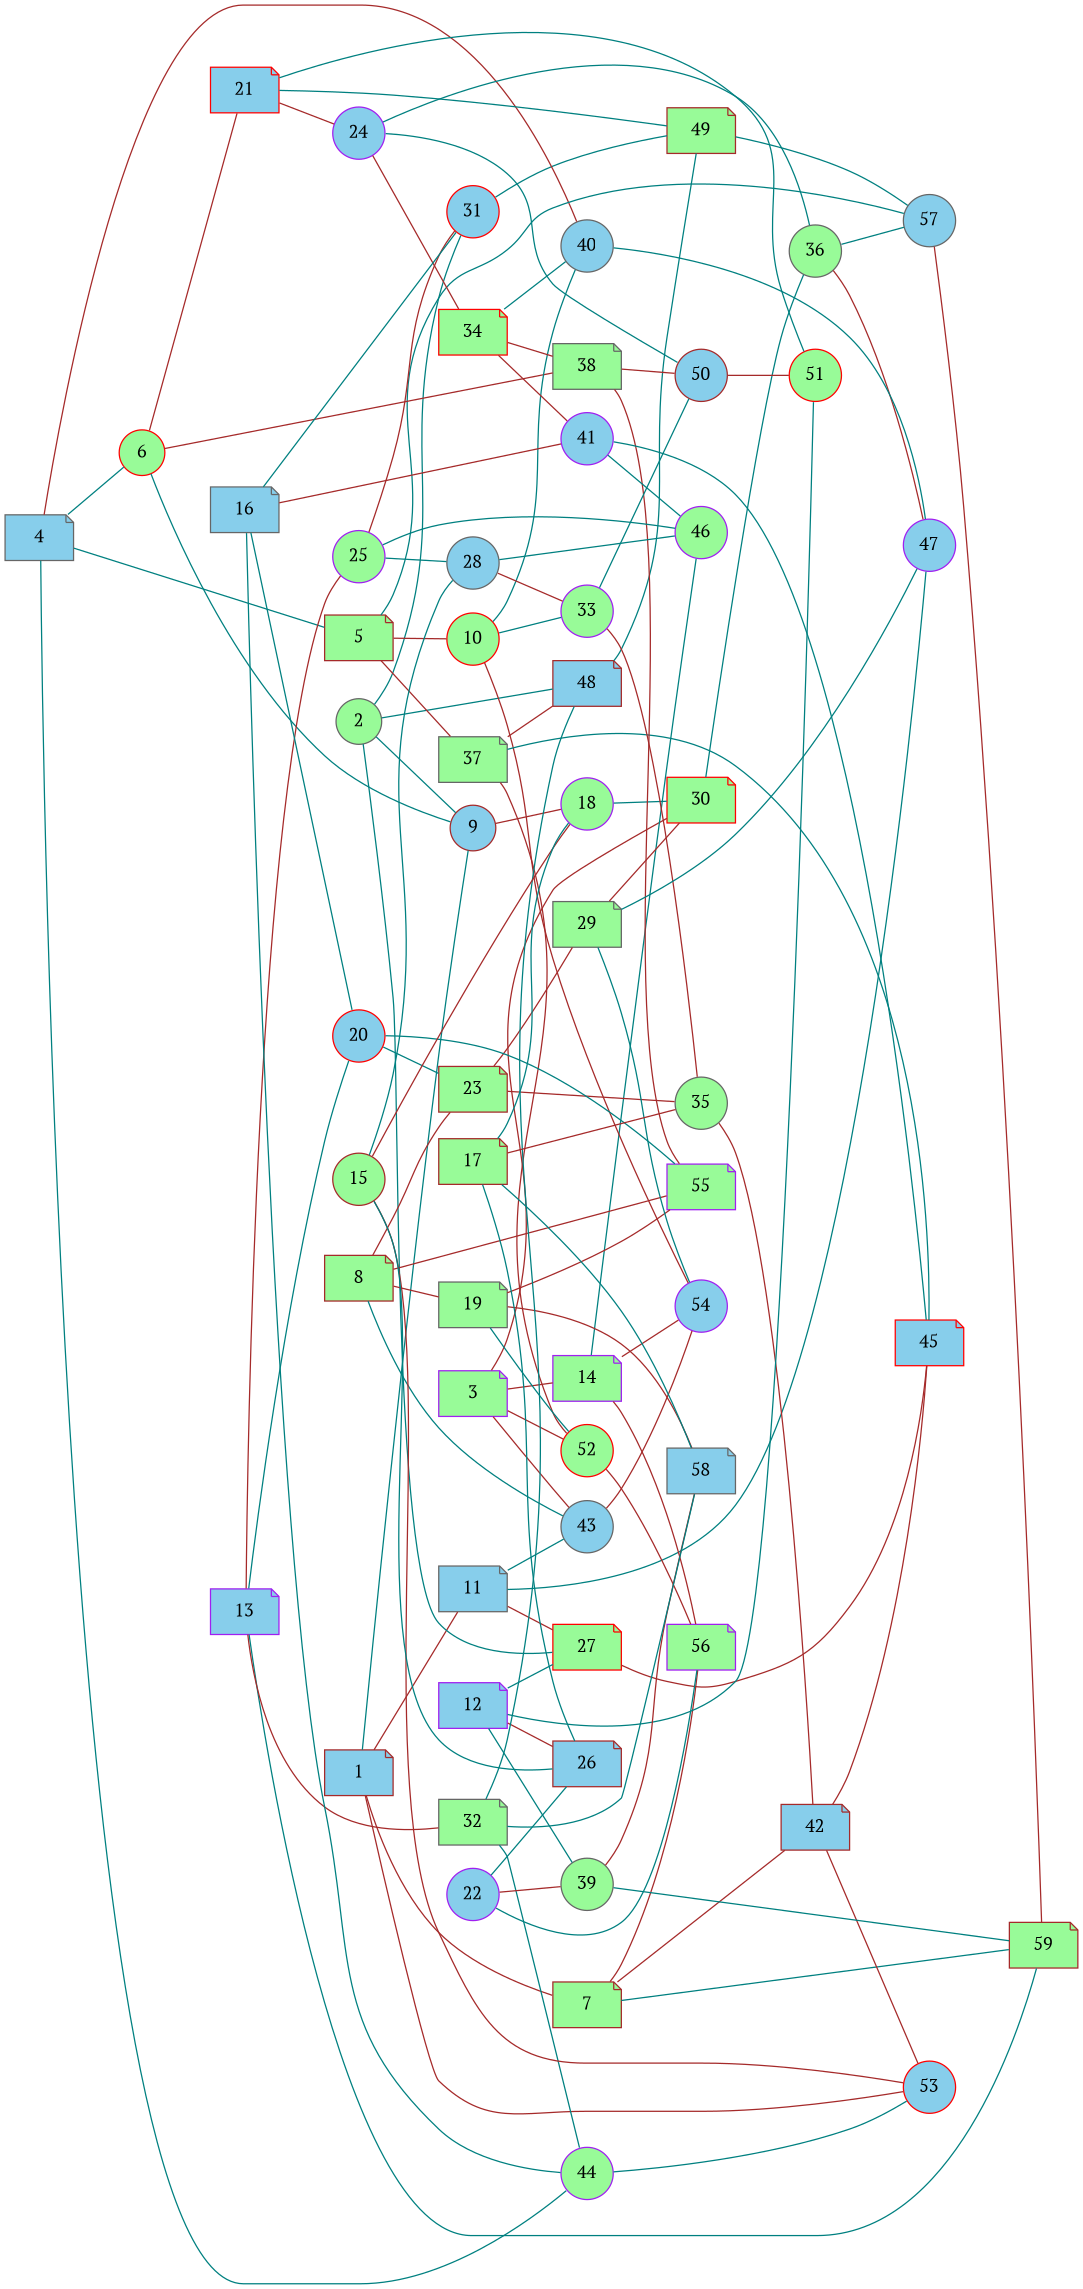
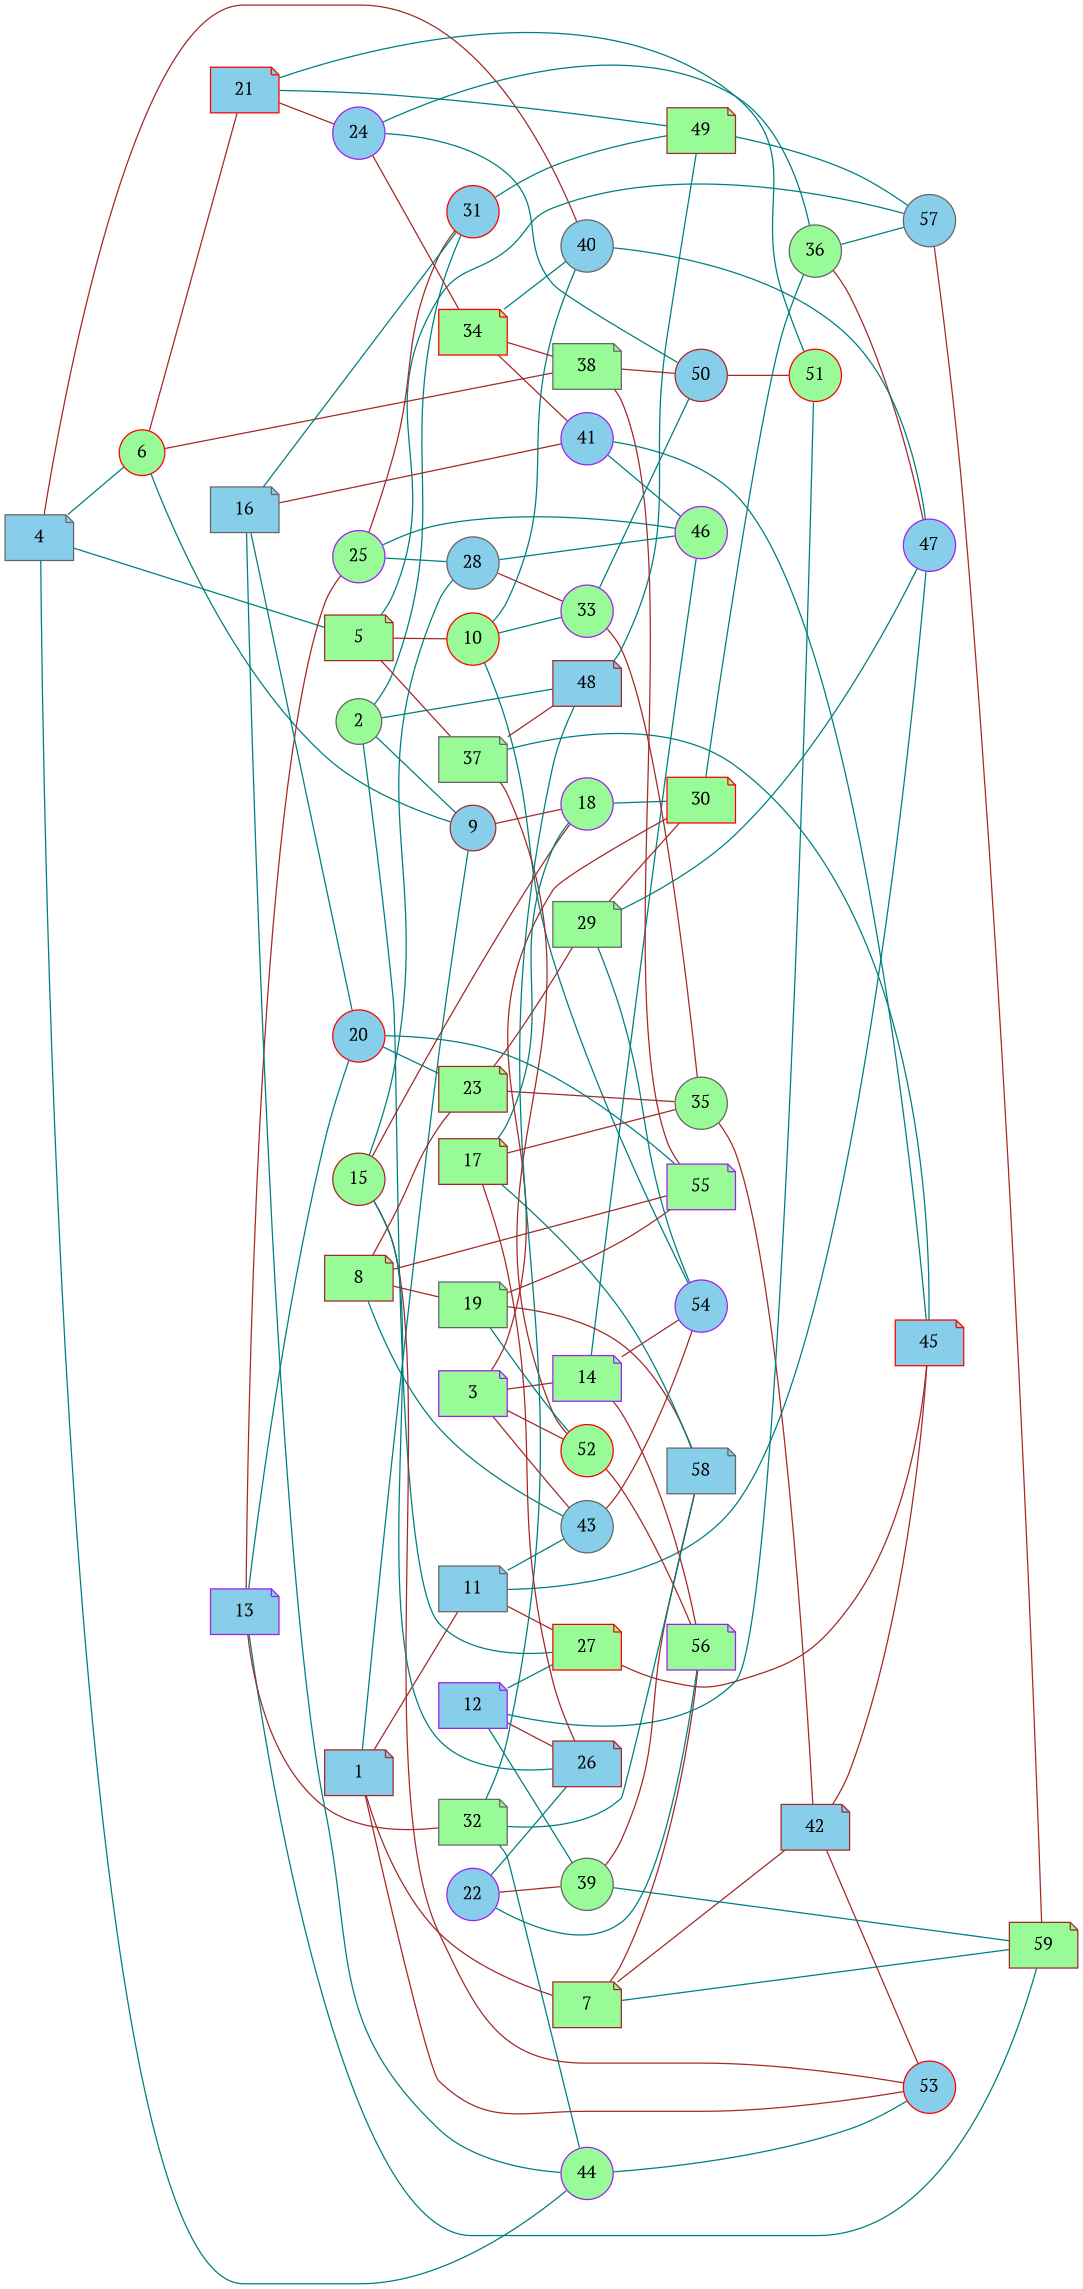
edge "10" -- "54": color brown -> teal
edge "17" -- "26": color teal -> brown
